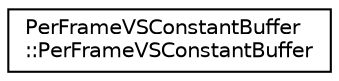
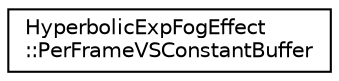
node "PerFrameVSConstantBuffer ::PerFrameVSConstantBuffer": label "PerFrameVSConstantBuffer ::PerFrameVSConstantBuffer" -> "HyperbolicExpFogEffect ::PerFrameVSConstantBuffer"
